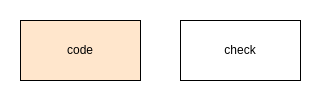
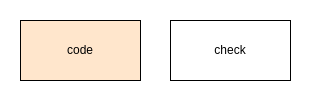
node "check": moved (241, 51) -> (231, 51)
